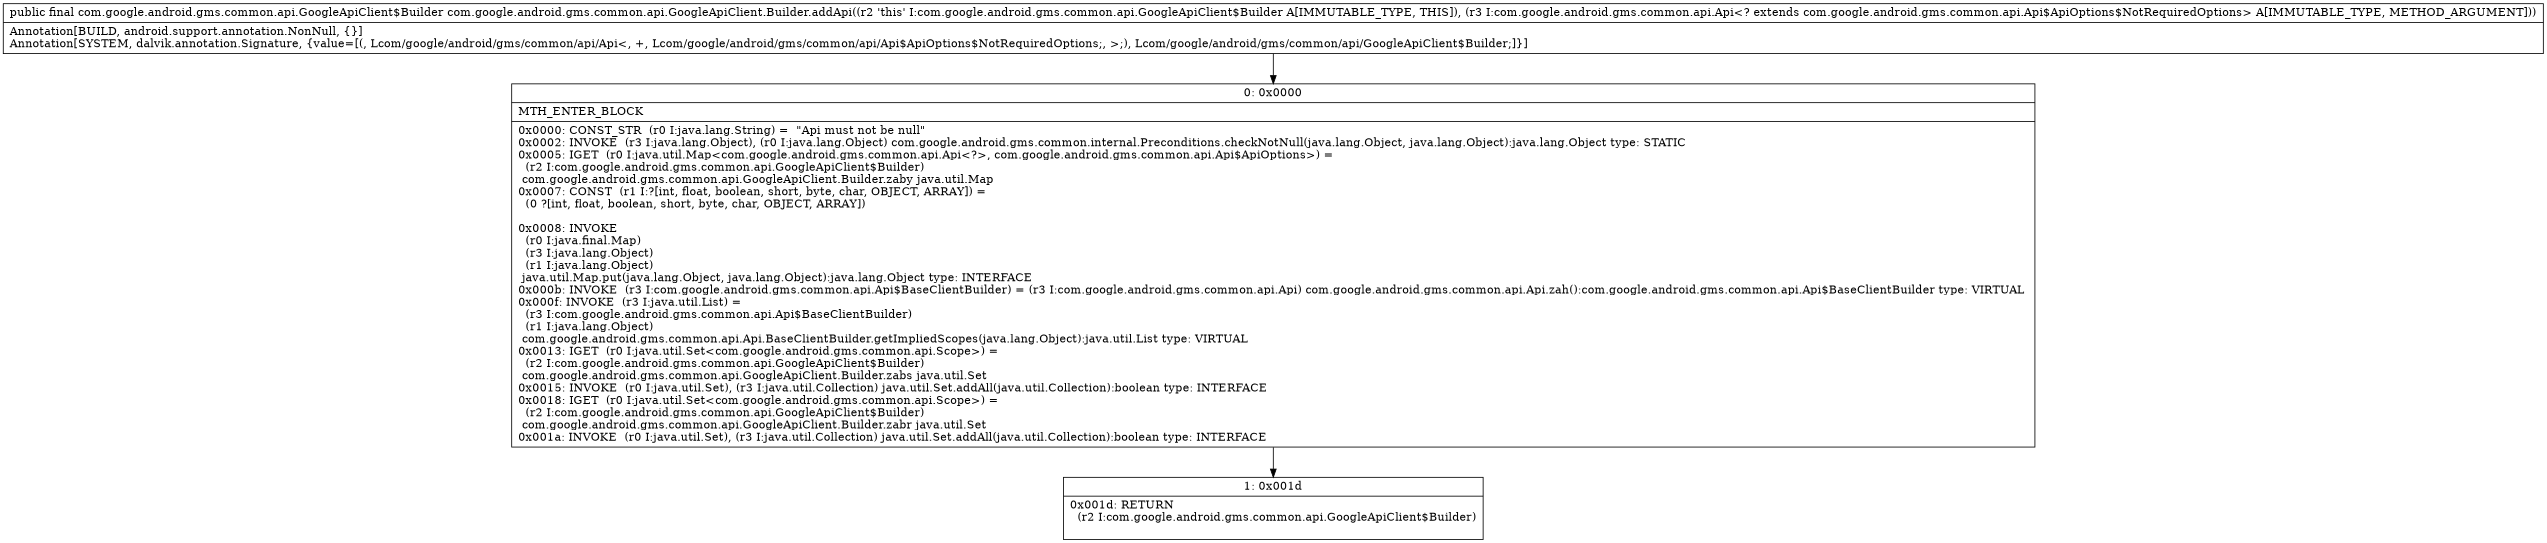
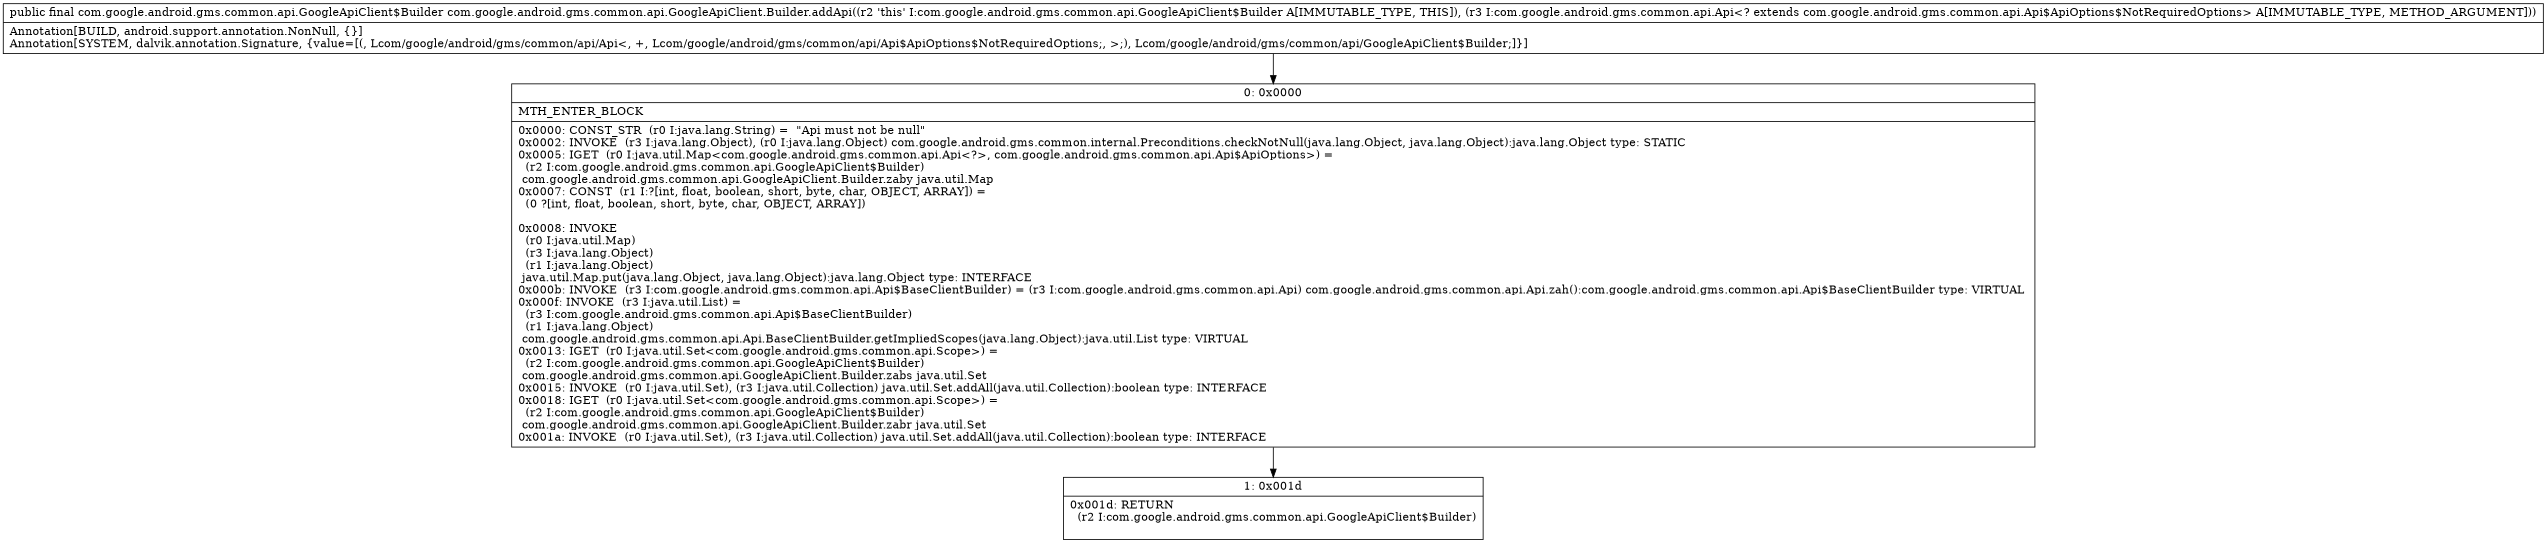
node "0: 0x0000": text "(r0 I:java.final.Map)" -> "(r0 I:java.util.Map)"
